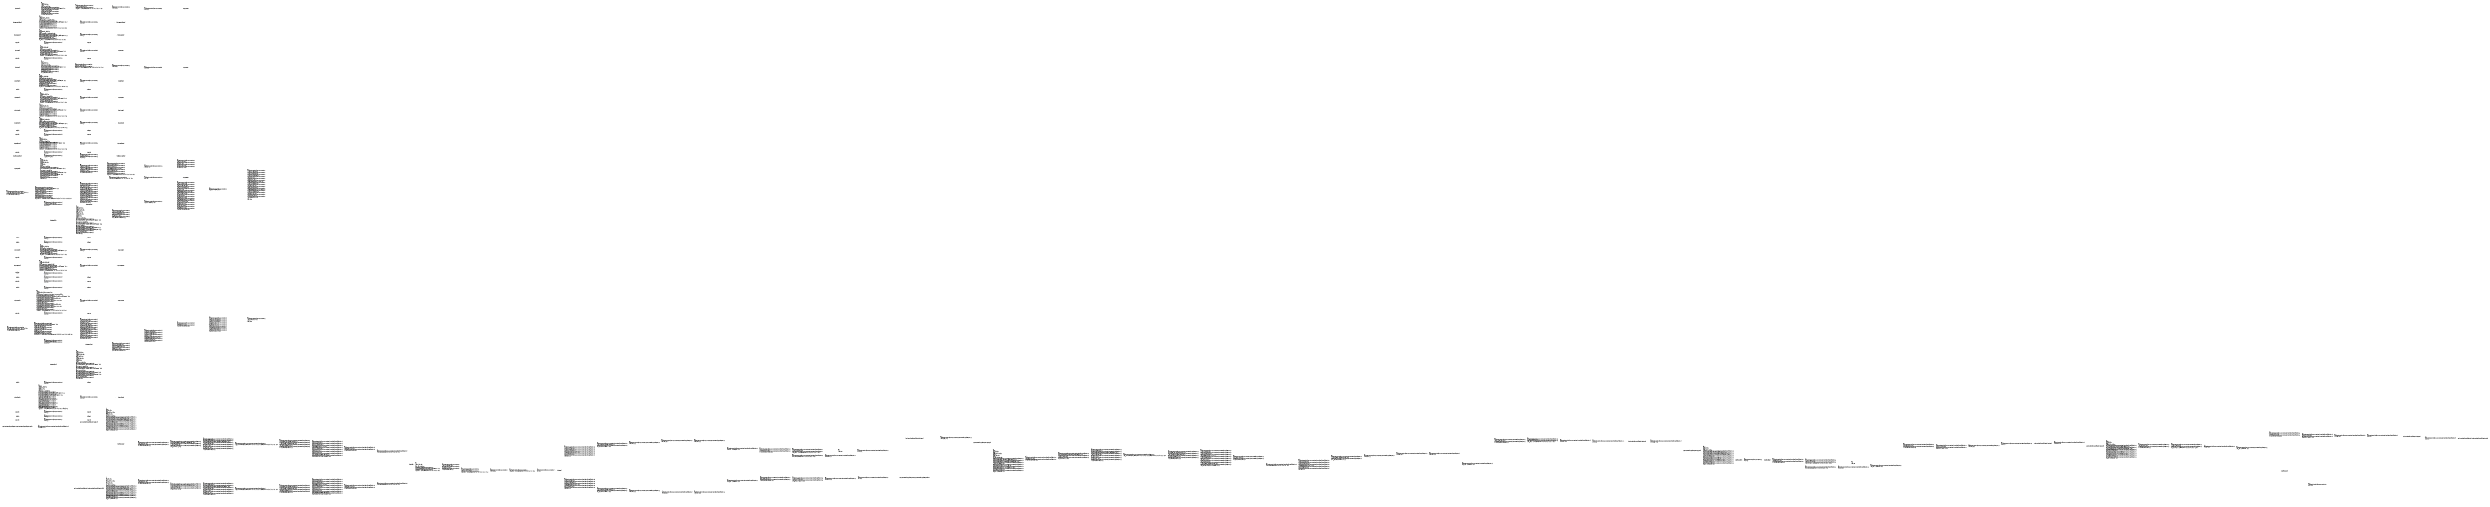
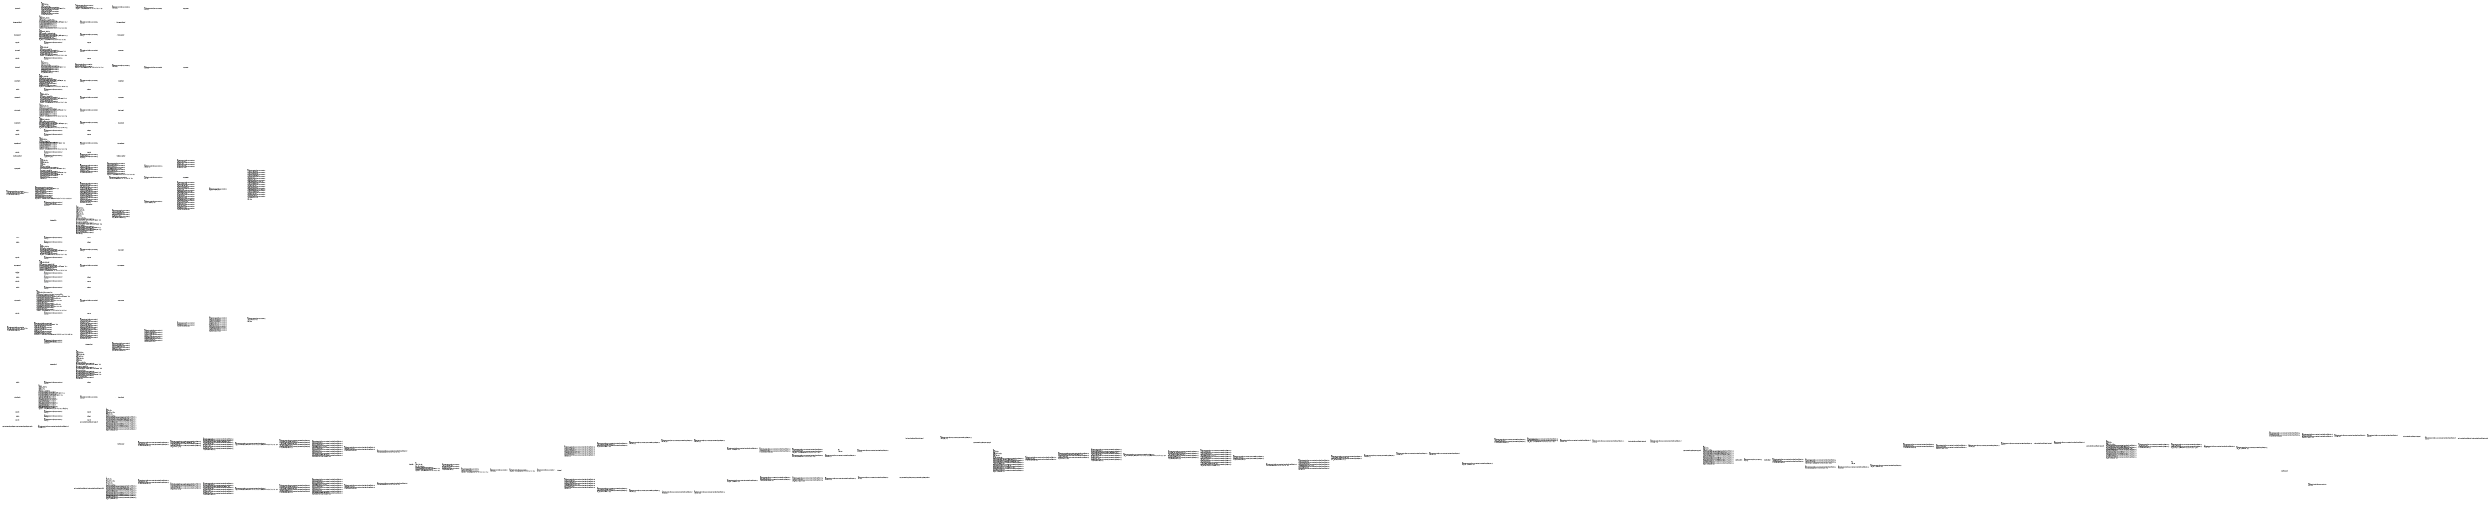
node "io_ll_printSizeTLine_start": removed
